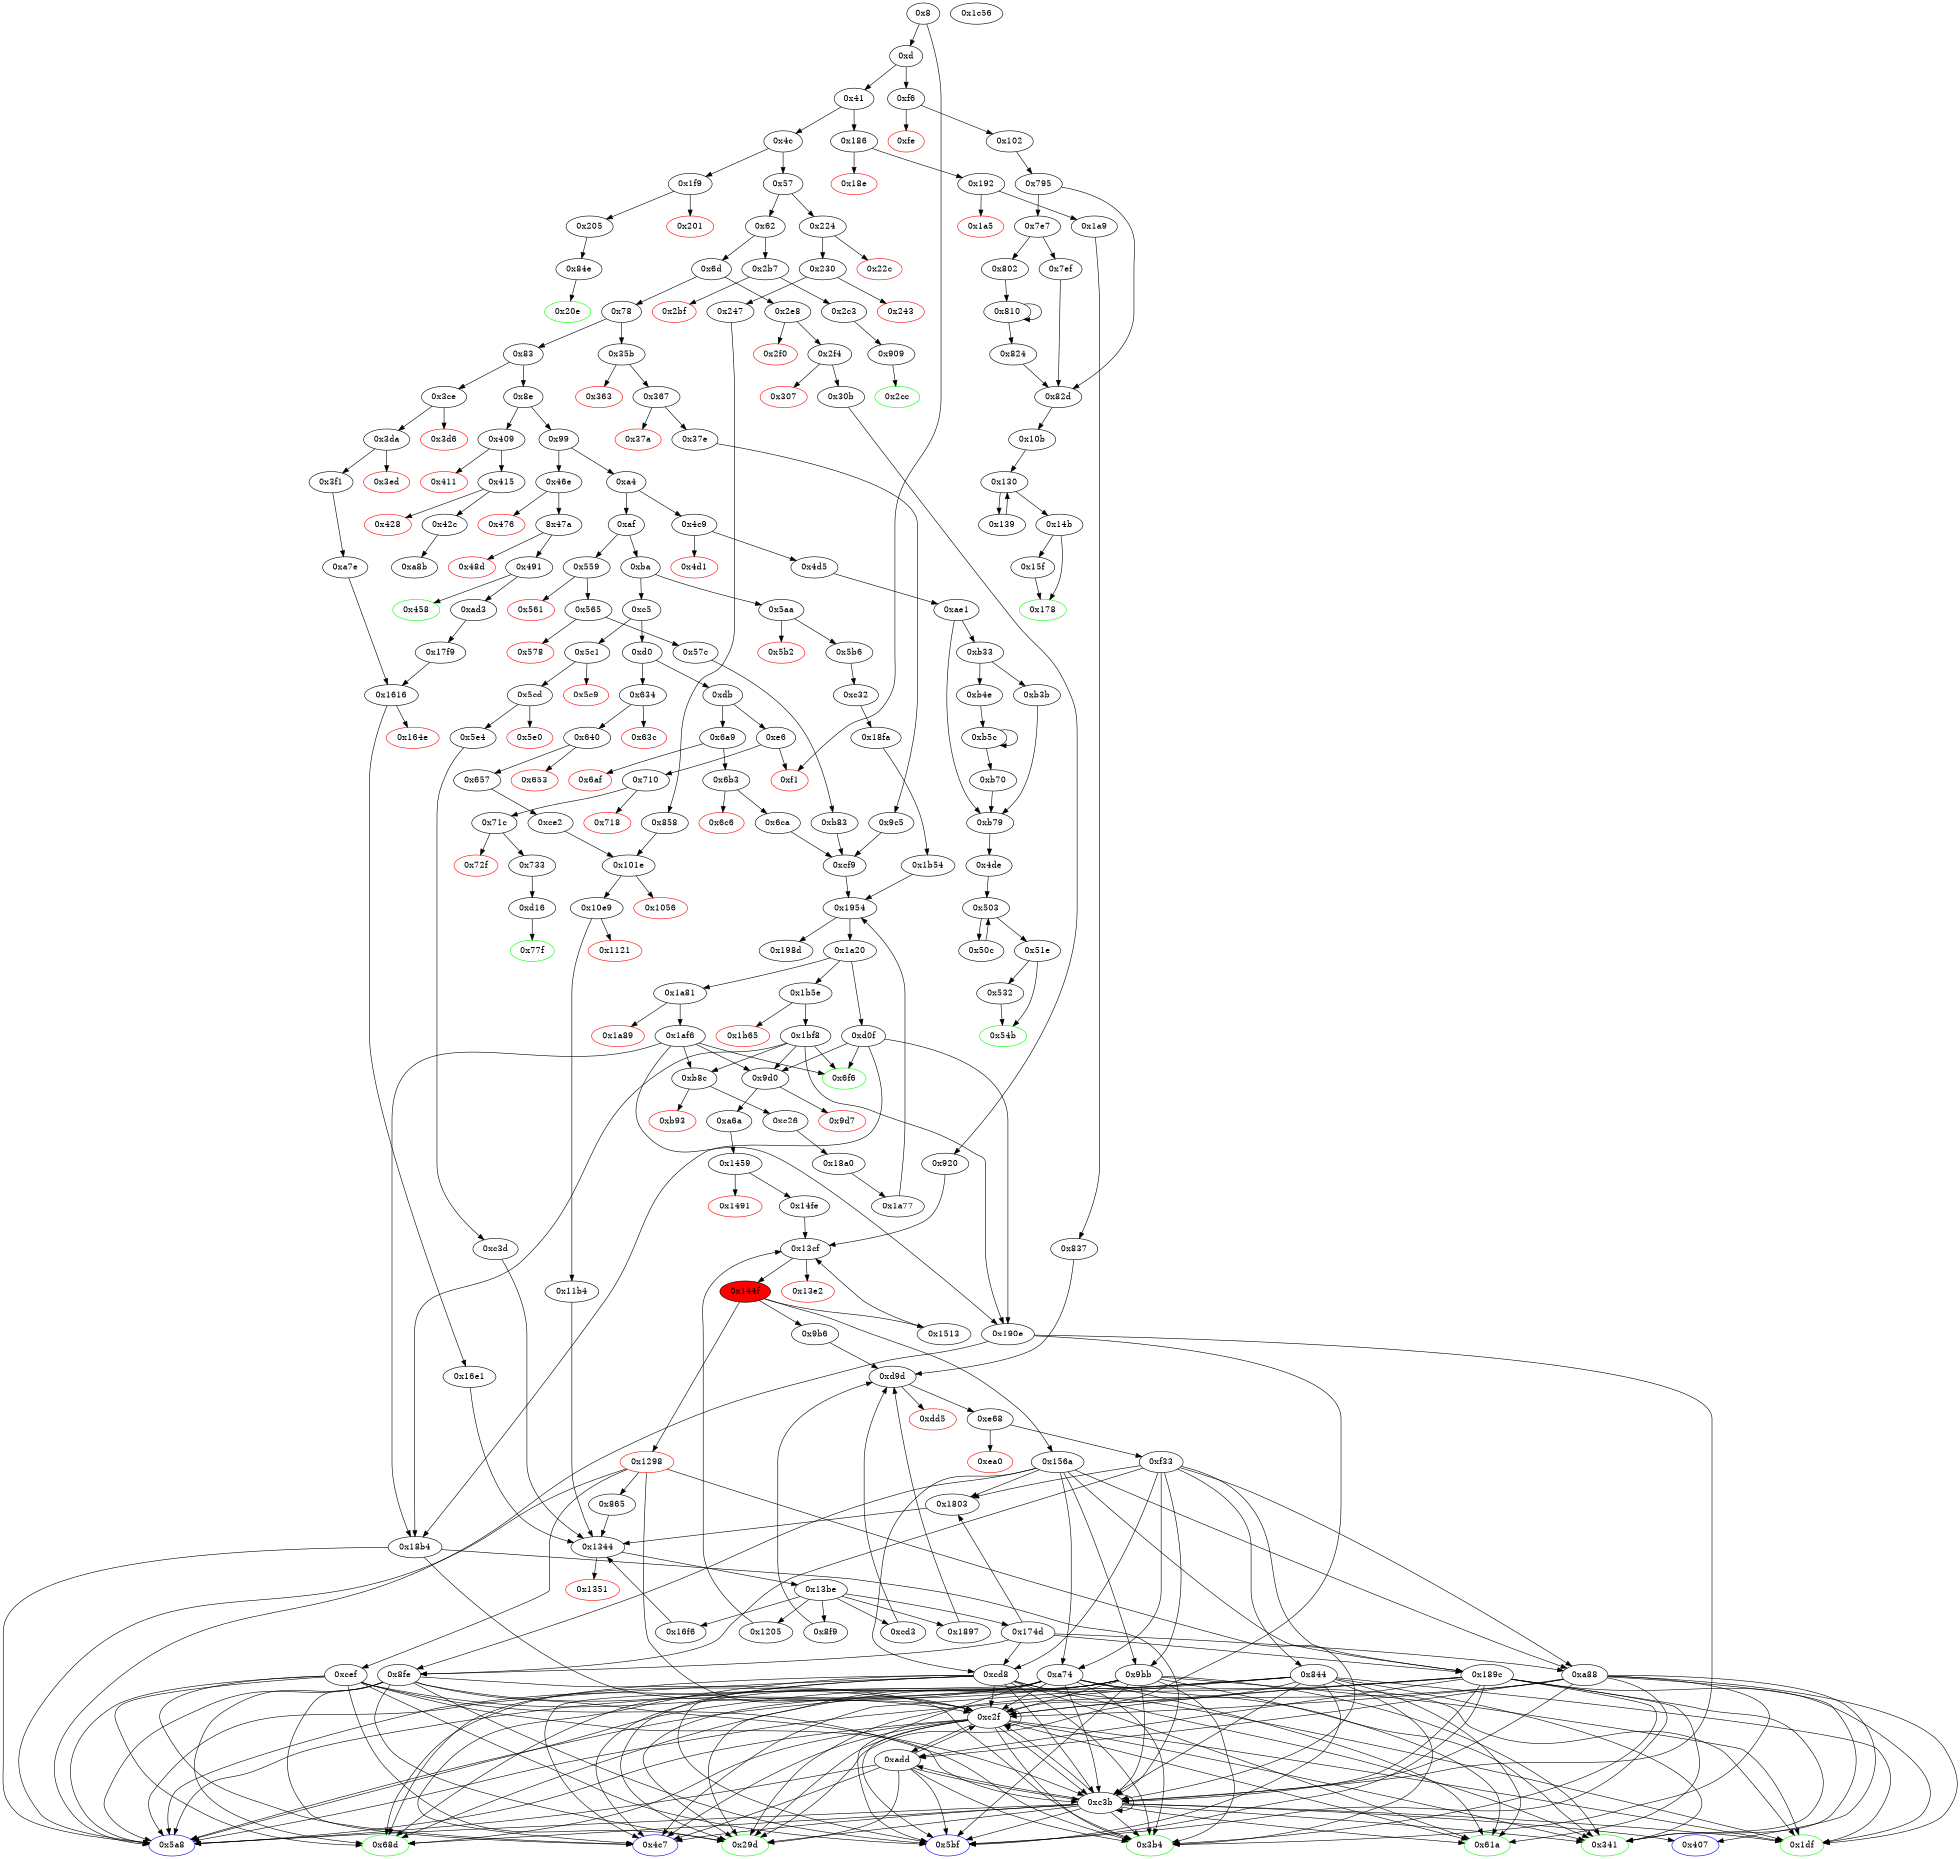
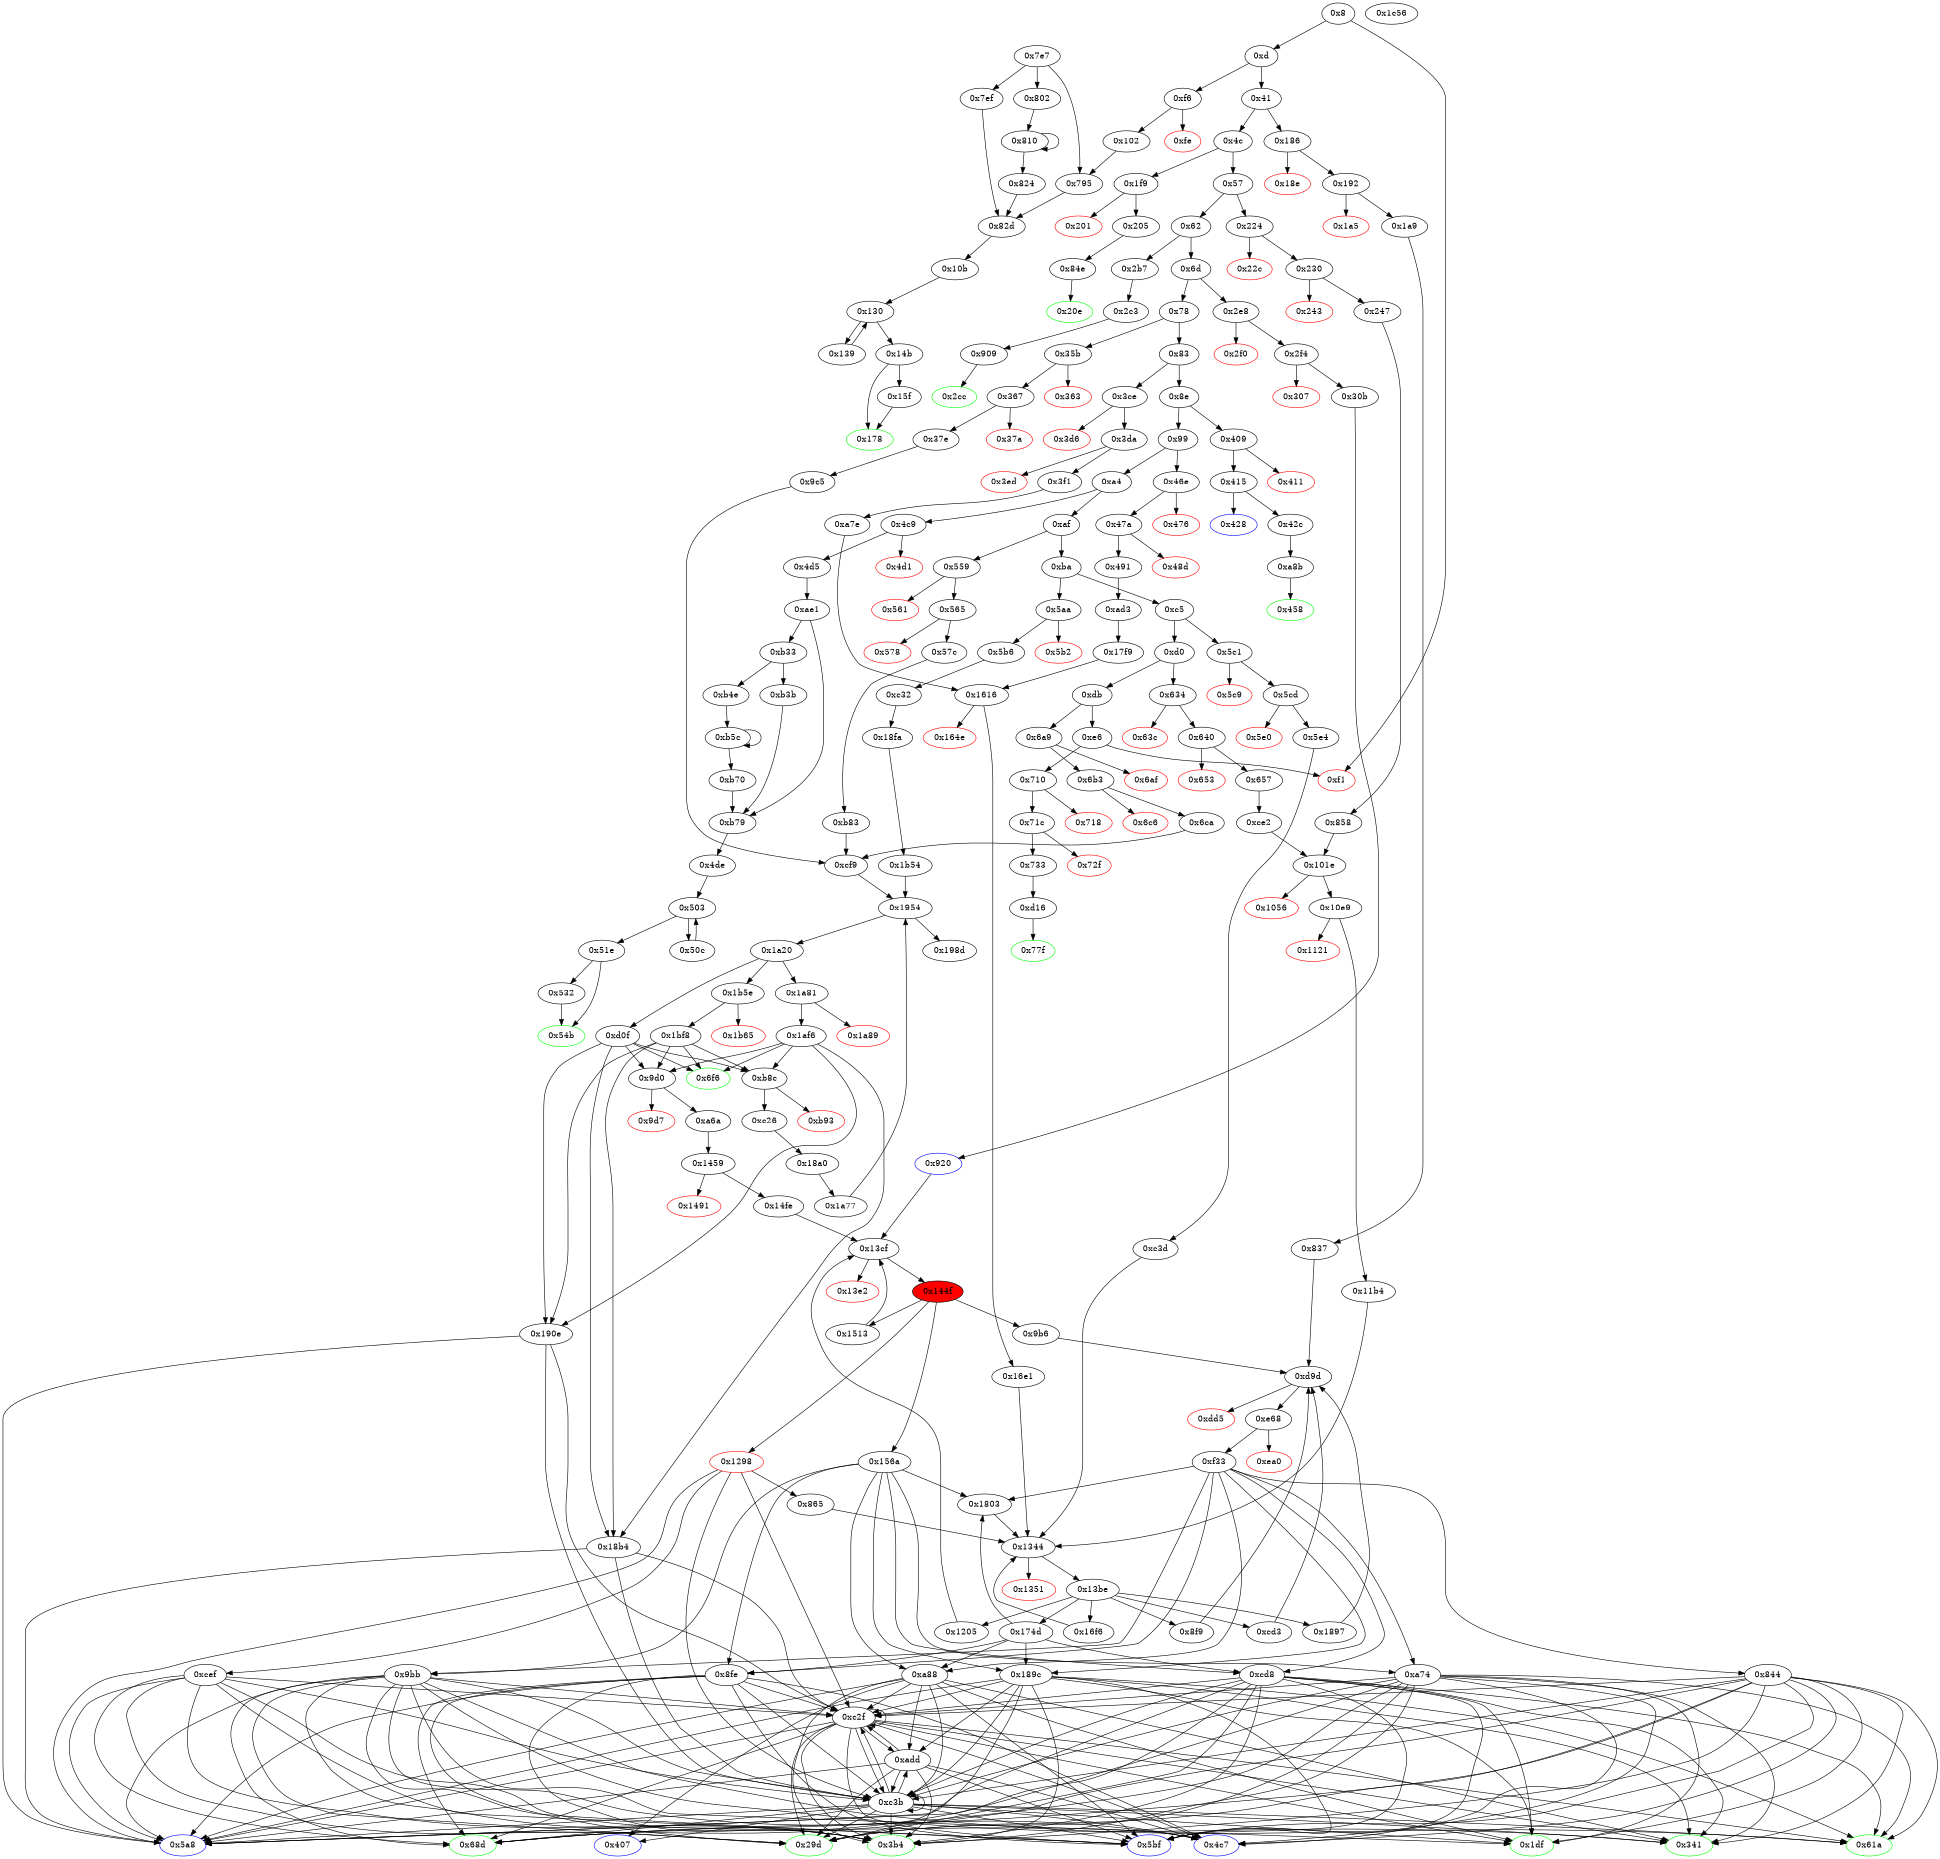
edge "0x795" -> "0x7e7": reversed
node "0x2bf": removed
node "0x428": color red -> blue
node "8x47a": label "8x47a" -> "0x47a"
edge "0x491" -> "0x458": now "0xa8b" -> "0x458"
edge "0xd0f" -> "0xb8c": added
node "0x920": color black -> blue
